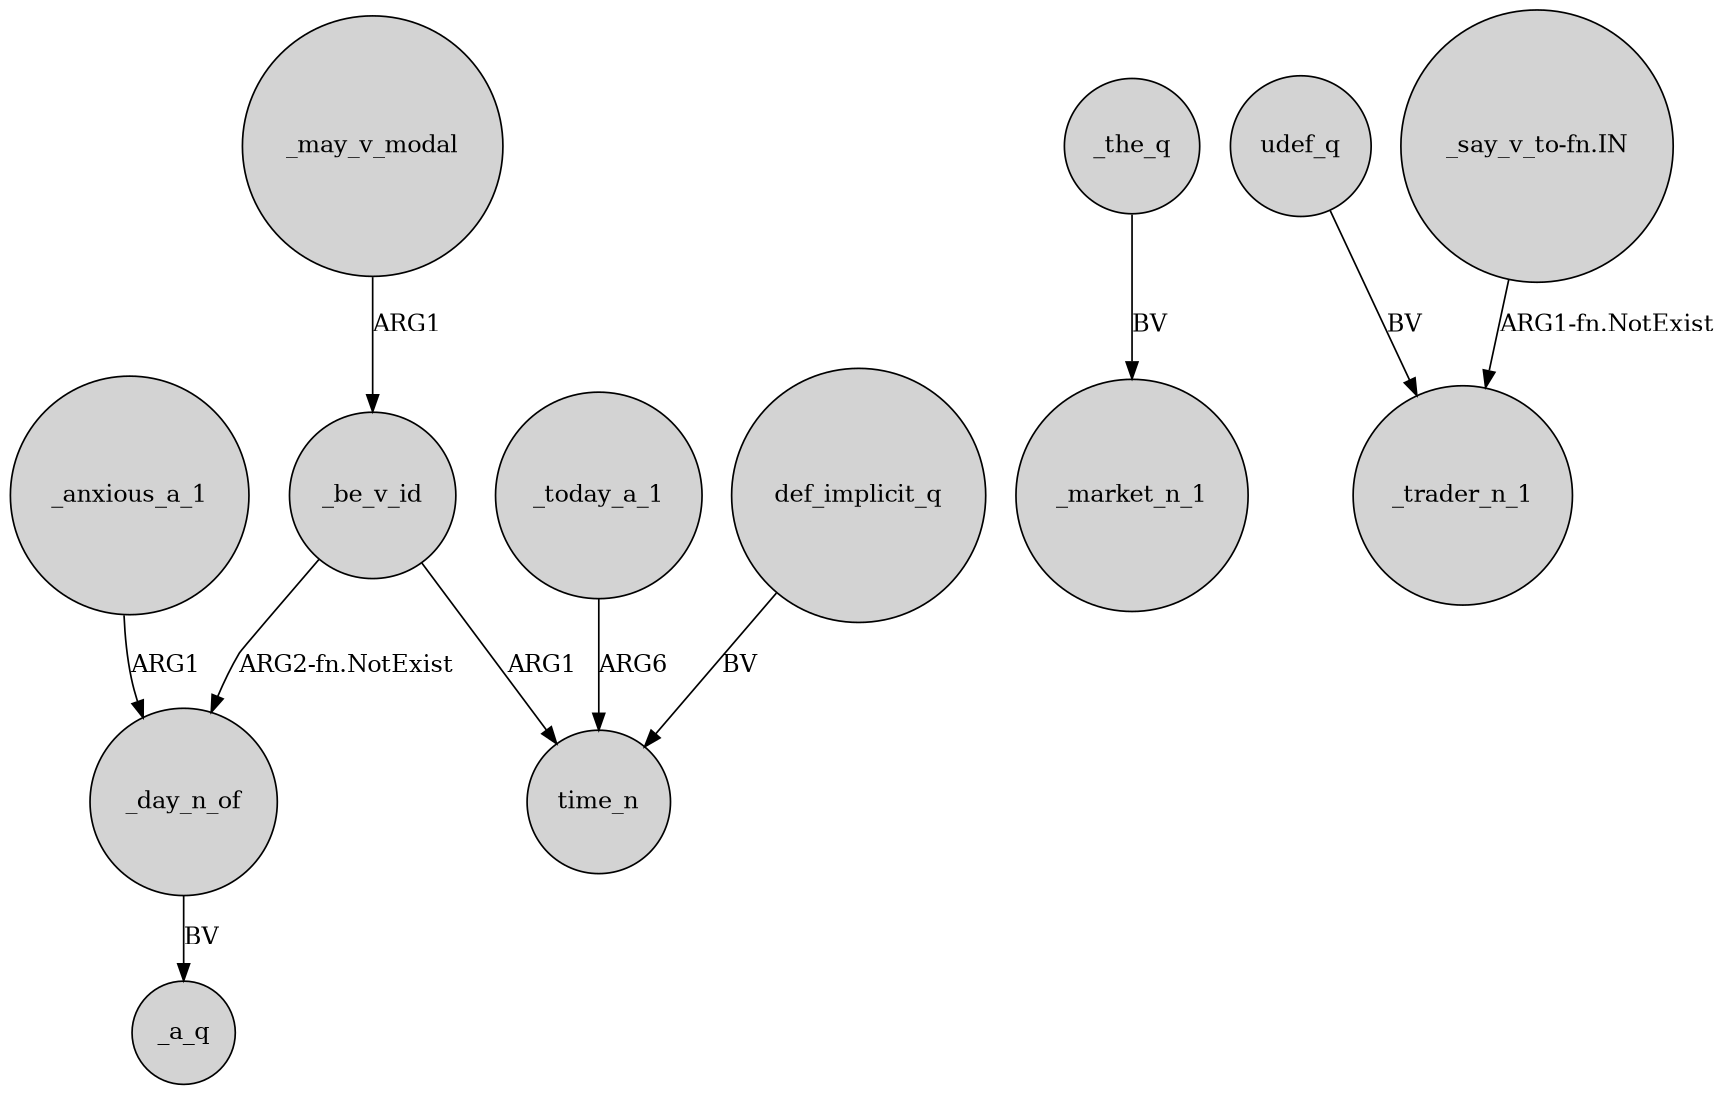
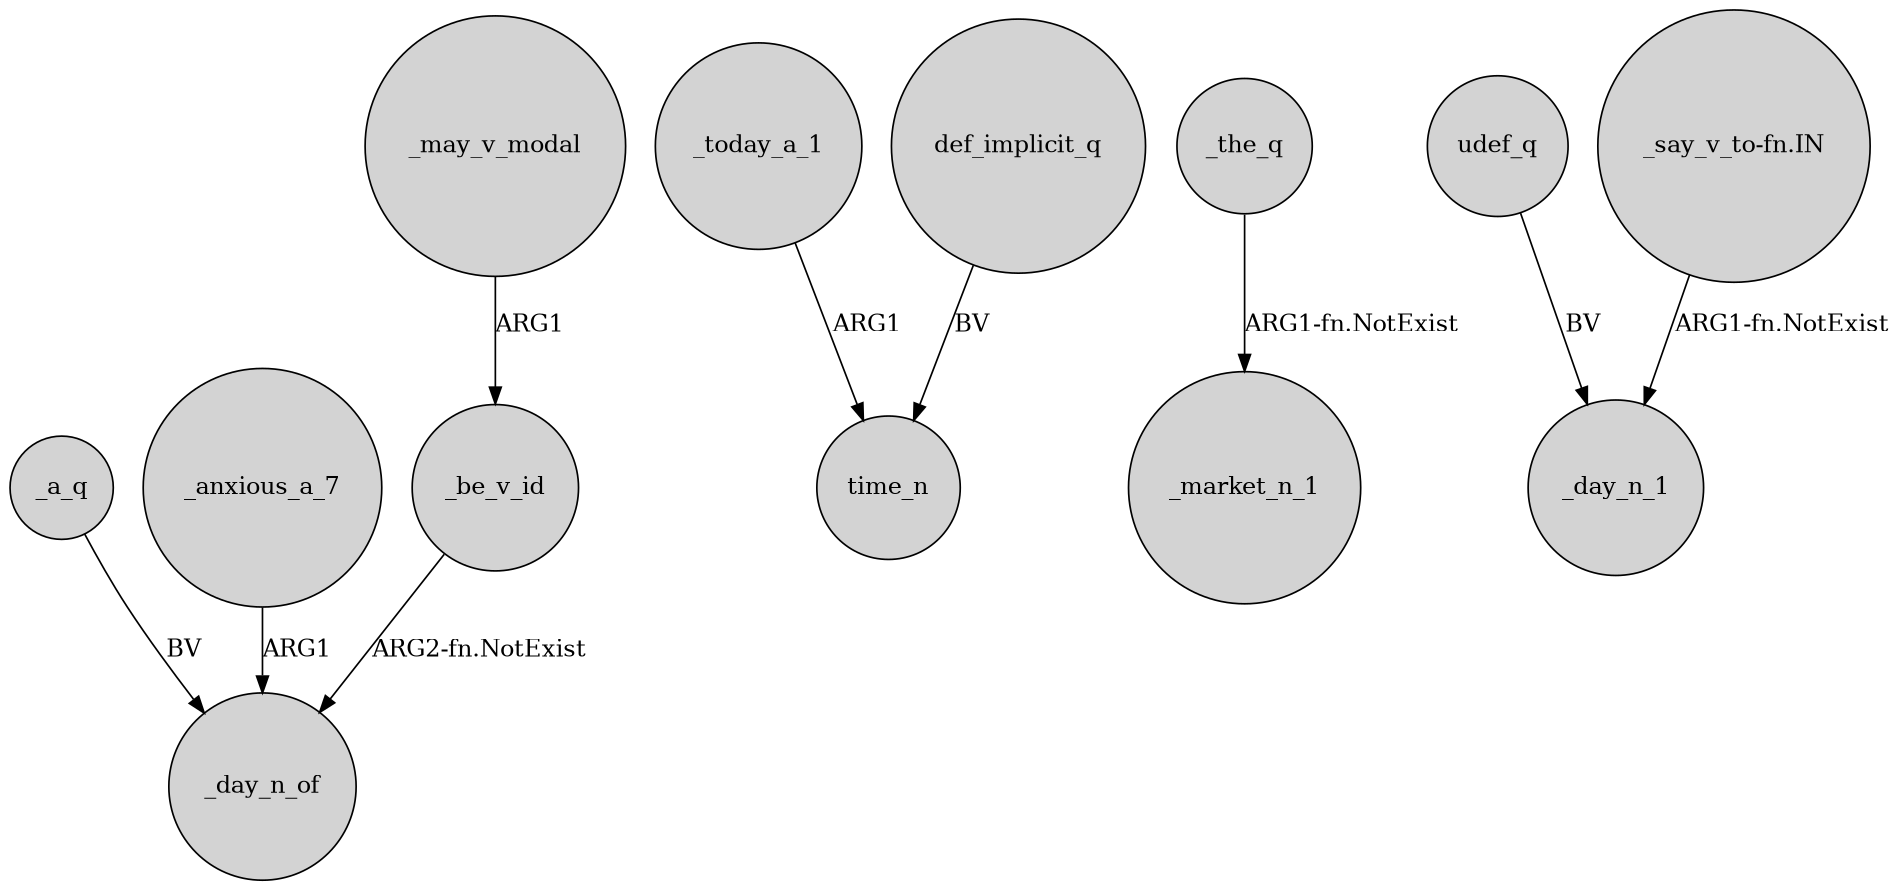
edge "_the_q" -> "_market_n_1": label "BV" -> "ARG1-fn.NotExist"
node "_anxious_a_1": label "_anxious_a_1" -> "_anxious_a_7"
node "_trader_n_1": label "_trader_n_1" -> "_day_n_1"
edge "_be_v_id" -> "time_n": removed, label "ARG1"
edge "_today_a_1" -> "time_n": label "ARG6" -> "ARG1"
edge "_day_n_of" -> "_a_q": reversed
